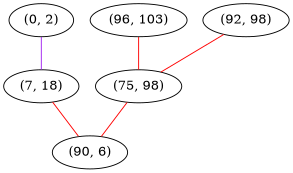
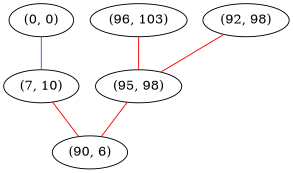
node "(0, 2)": label "(0, 2)" -> "(0, 0)"
node "(7, 18)": label "(7, 18)" -> "(7, 10)"
node "(75, 98)": label "(75, 98)" -> "(95, 98)"
